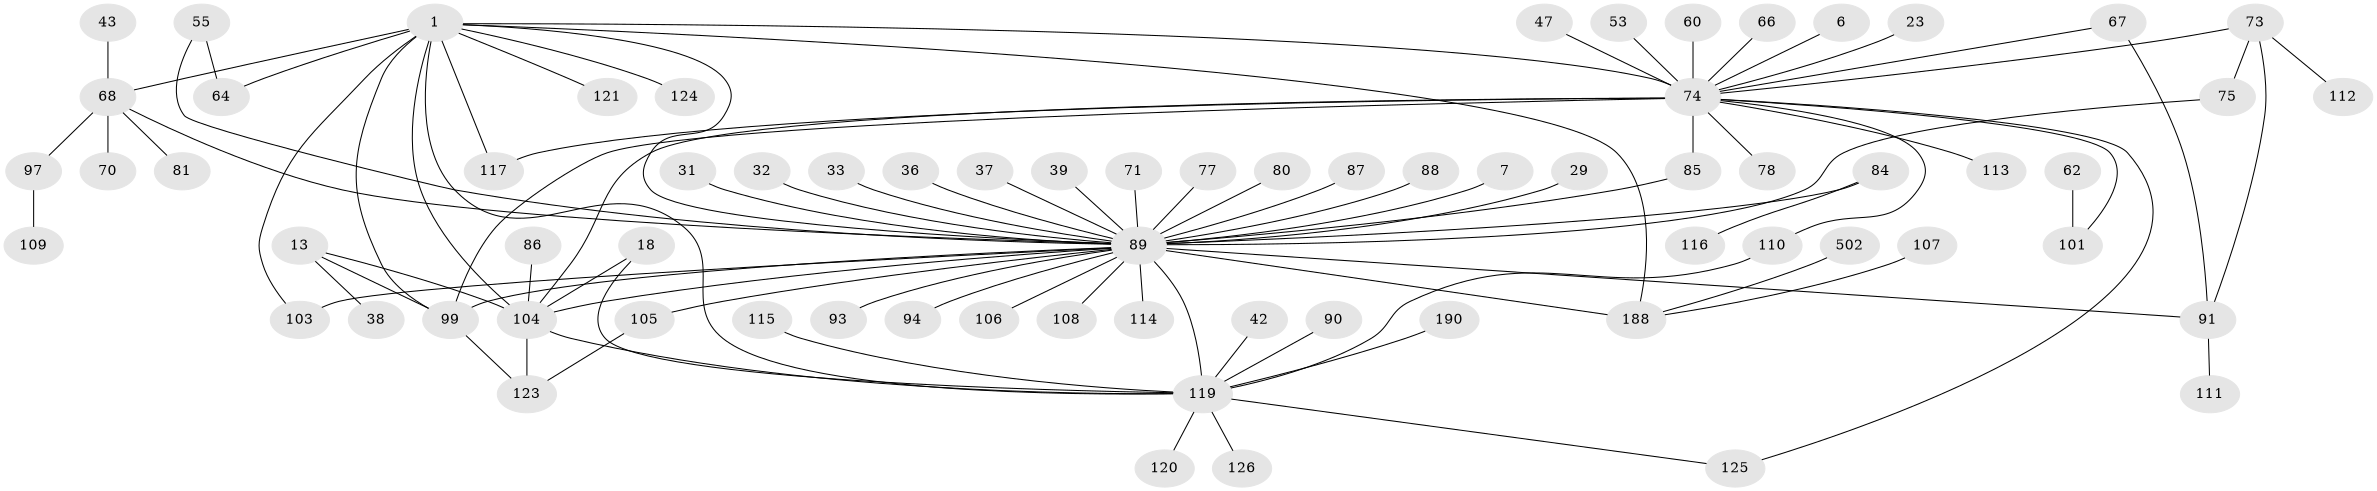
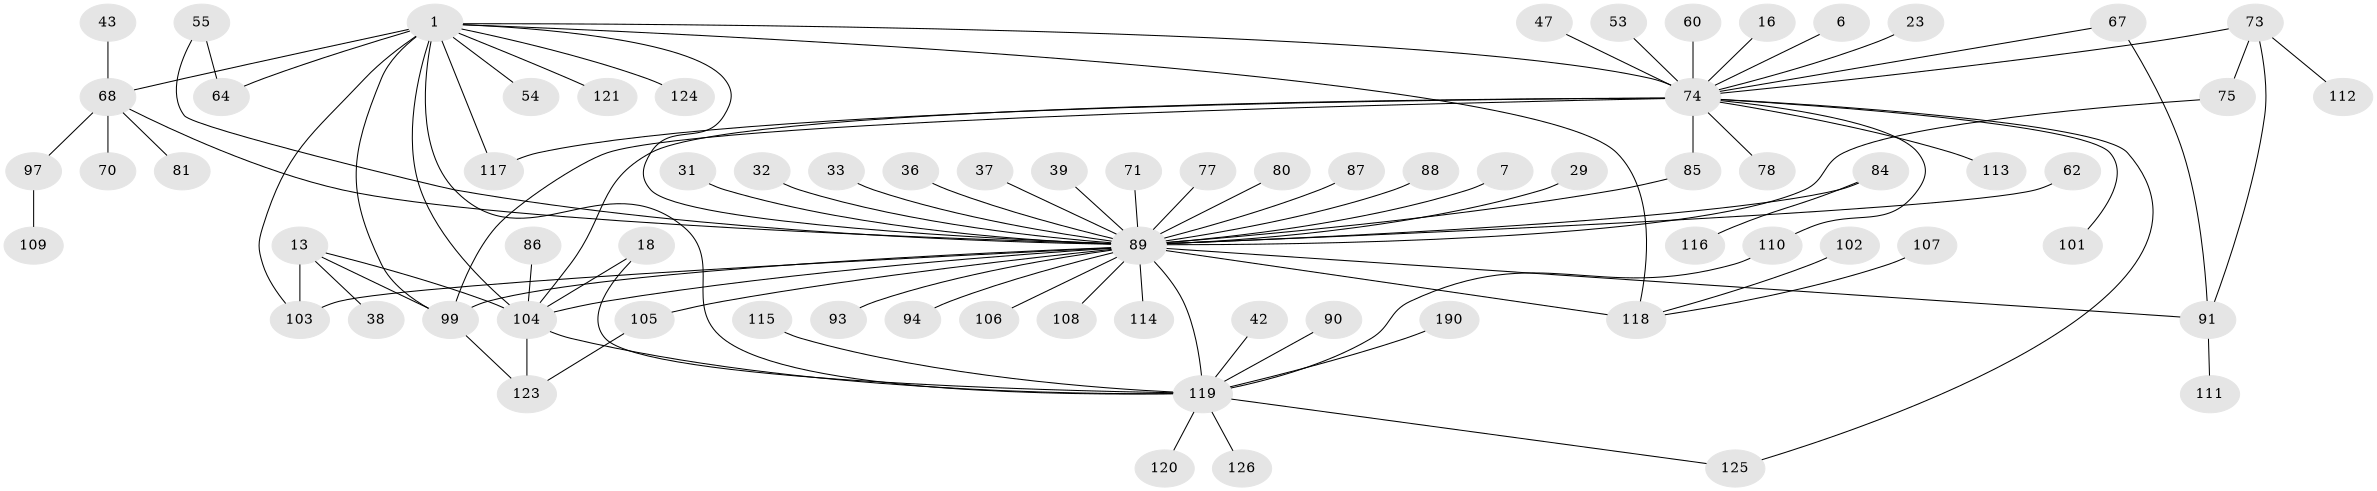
node "66": label "66" -> "16"
node "54": added
edge "62" -- "101": now "62" -- "89"
node "502": label "502" -> "102"
edge "13" -- "103": added
node "188": label "188" -> "118"
